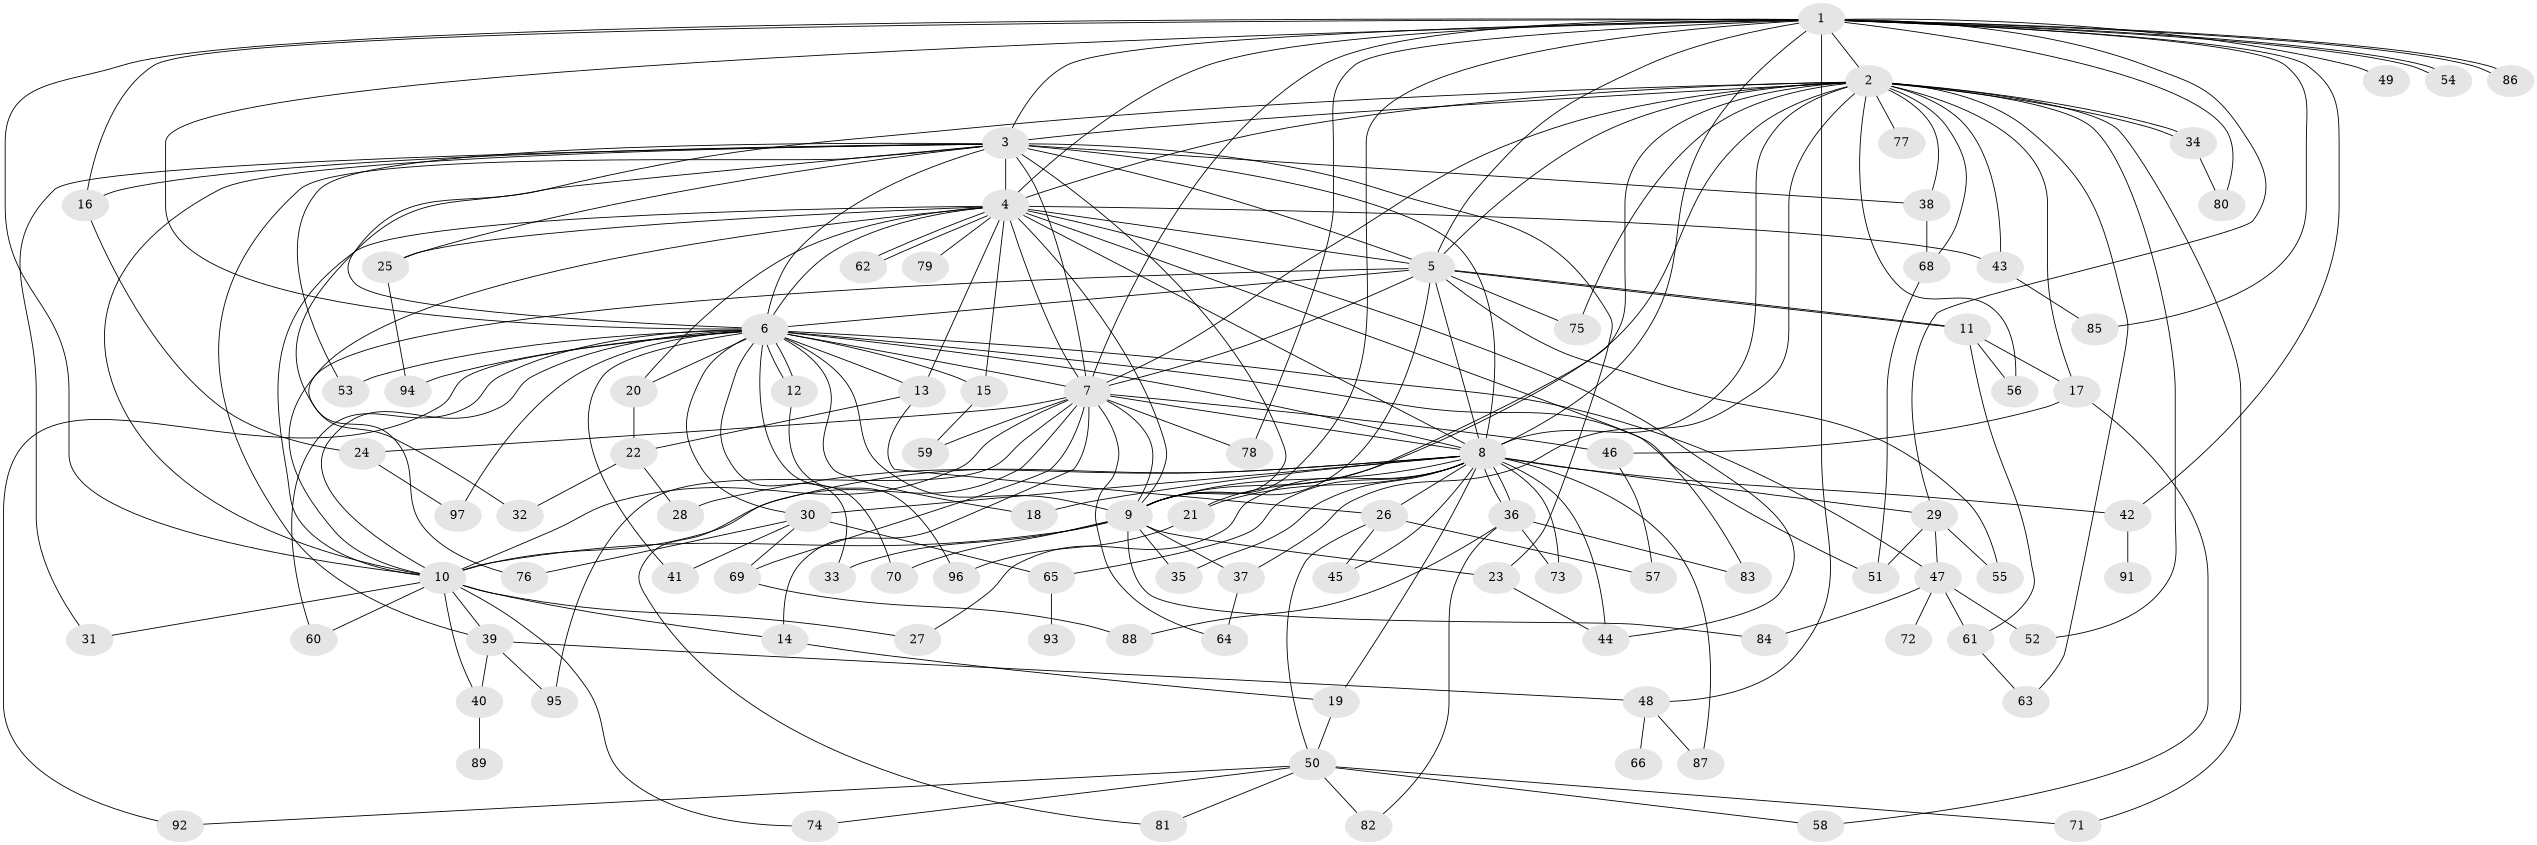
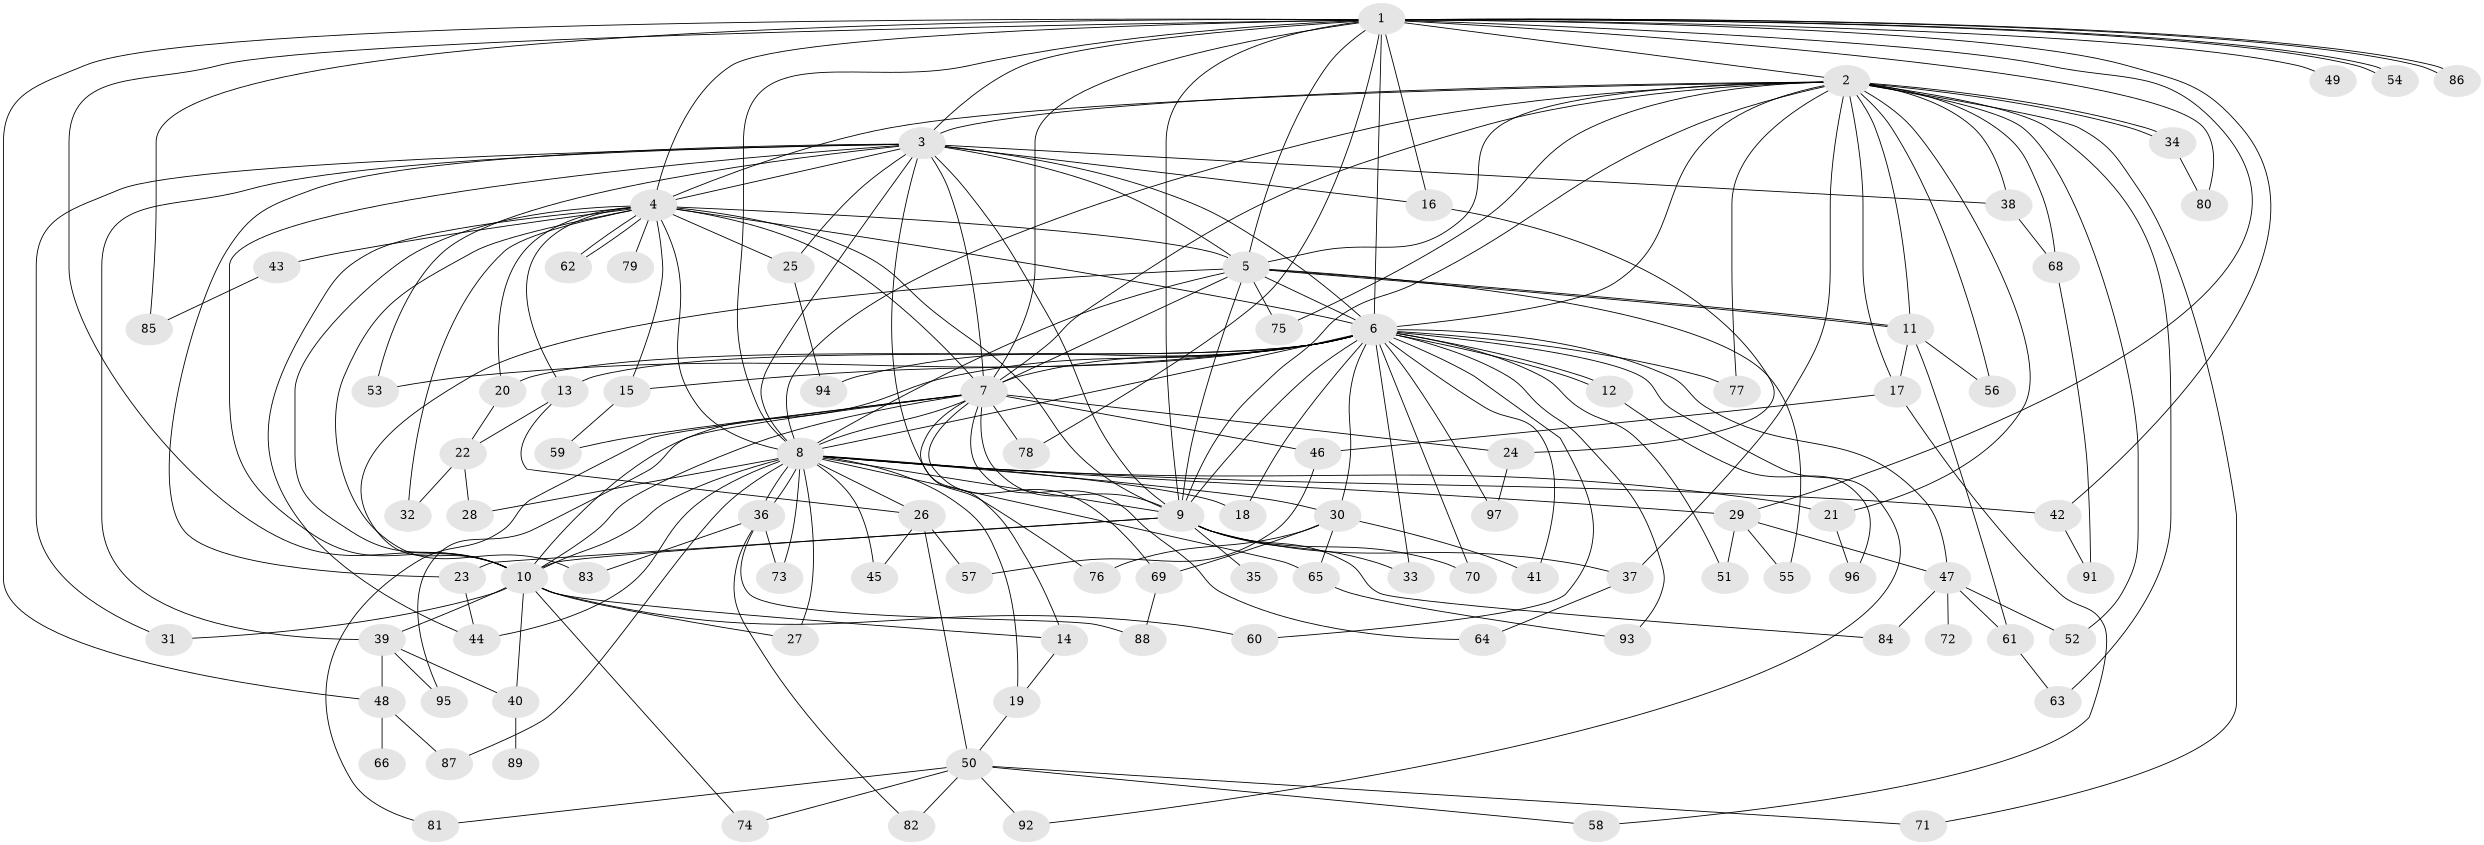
edge "2" -- "43": now "2" -- "11"
edge "6" -- "77": added
edge "68" -- "51": now "68" -- "91"
edge "6" -- "93": added
edge "8" -- "35": removed
